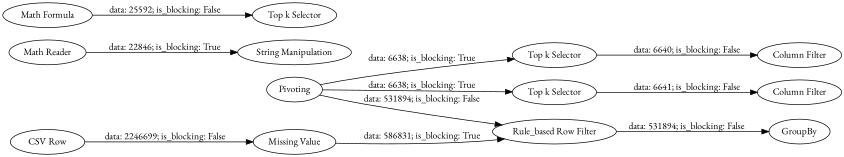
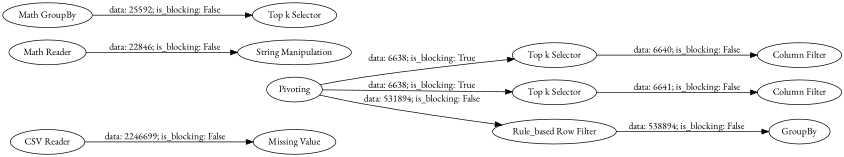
node "Math Formula": label "Math Formula" -> "Math GroupBy"
edge "Math Reader" -> "String Manipulation": label "data: 22846; is_blocking: True" -> "data: 22846; is_blocking: False"
edge "Rule_based Row Filter" -> "GroupBy": label "data: 531894; is_blocking: False" -> "data: 538894; is_blocking: False"
node "CSV Row": label "CSV Row" -> "CSV Reader"
edge "Missing Value" -> "Rule_based Row Filter": removed, label "data: 586831; is_blocking: True"
